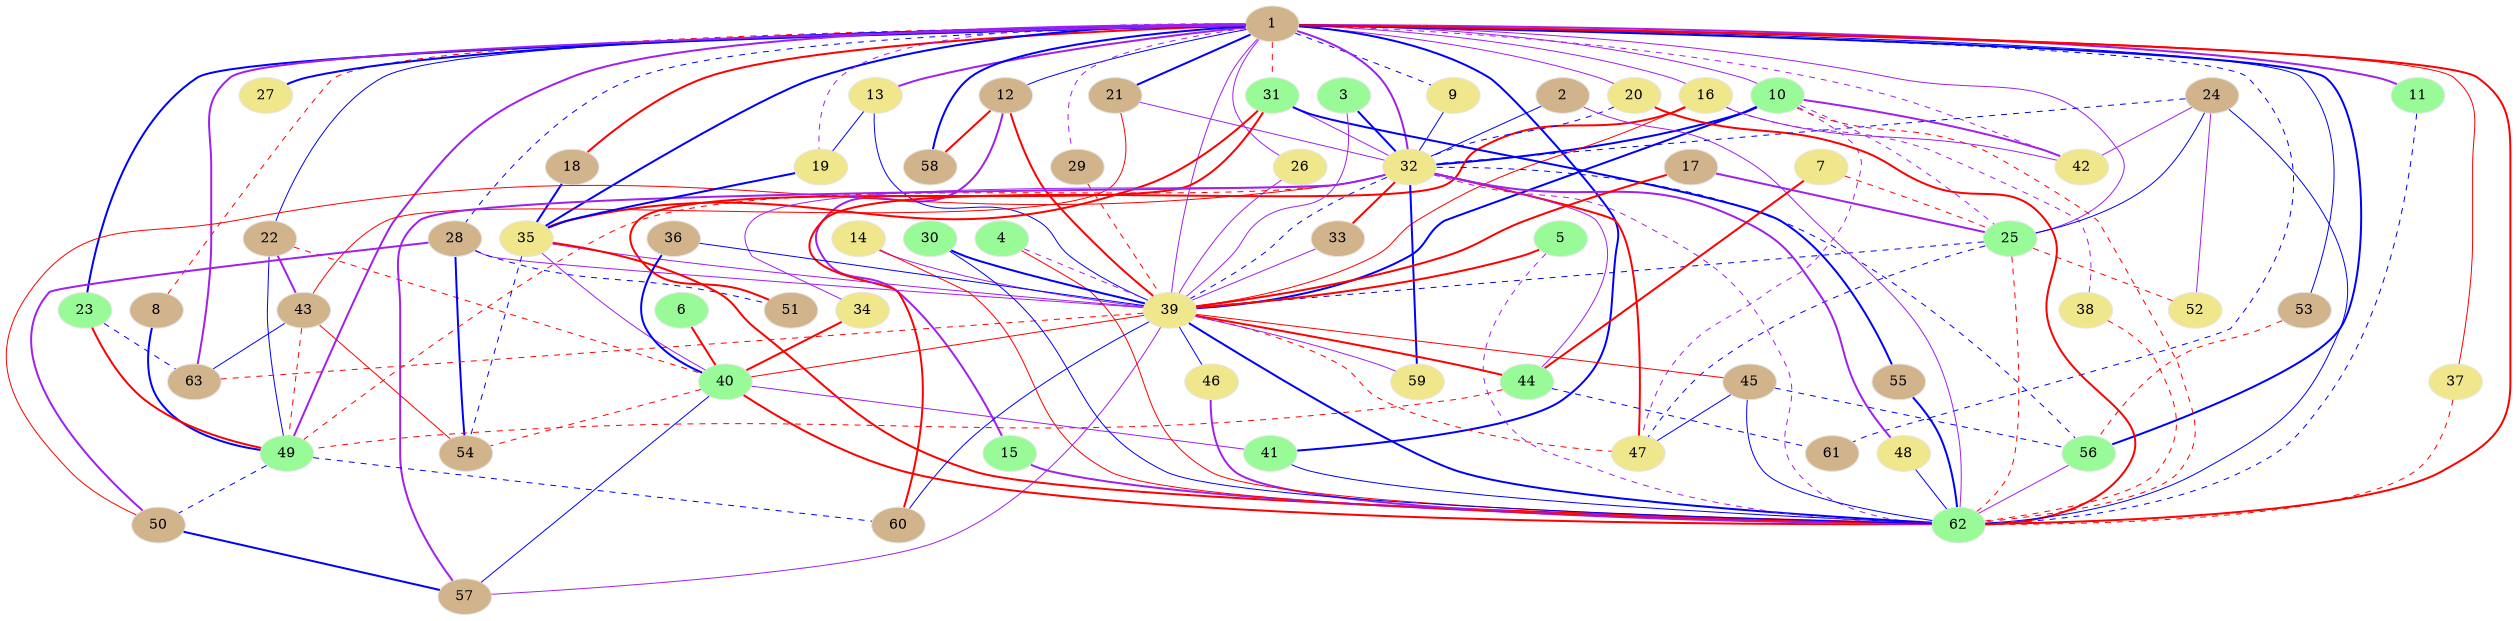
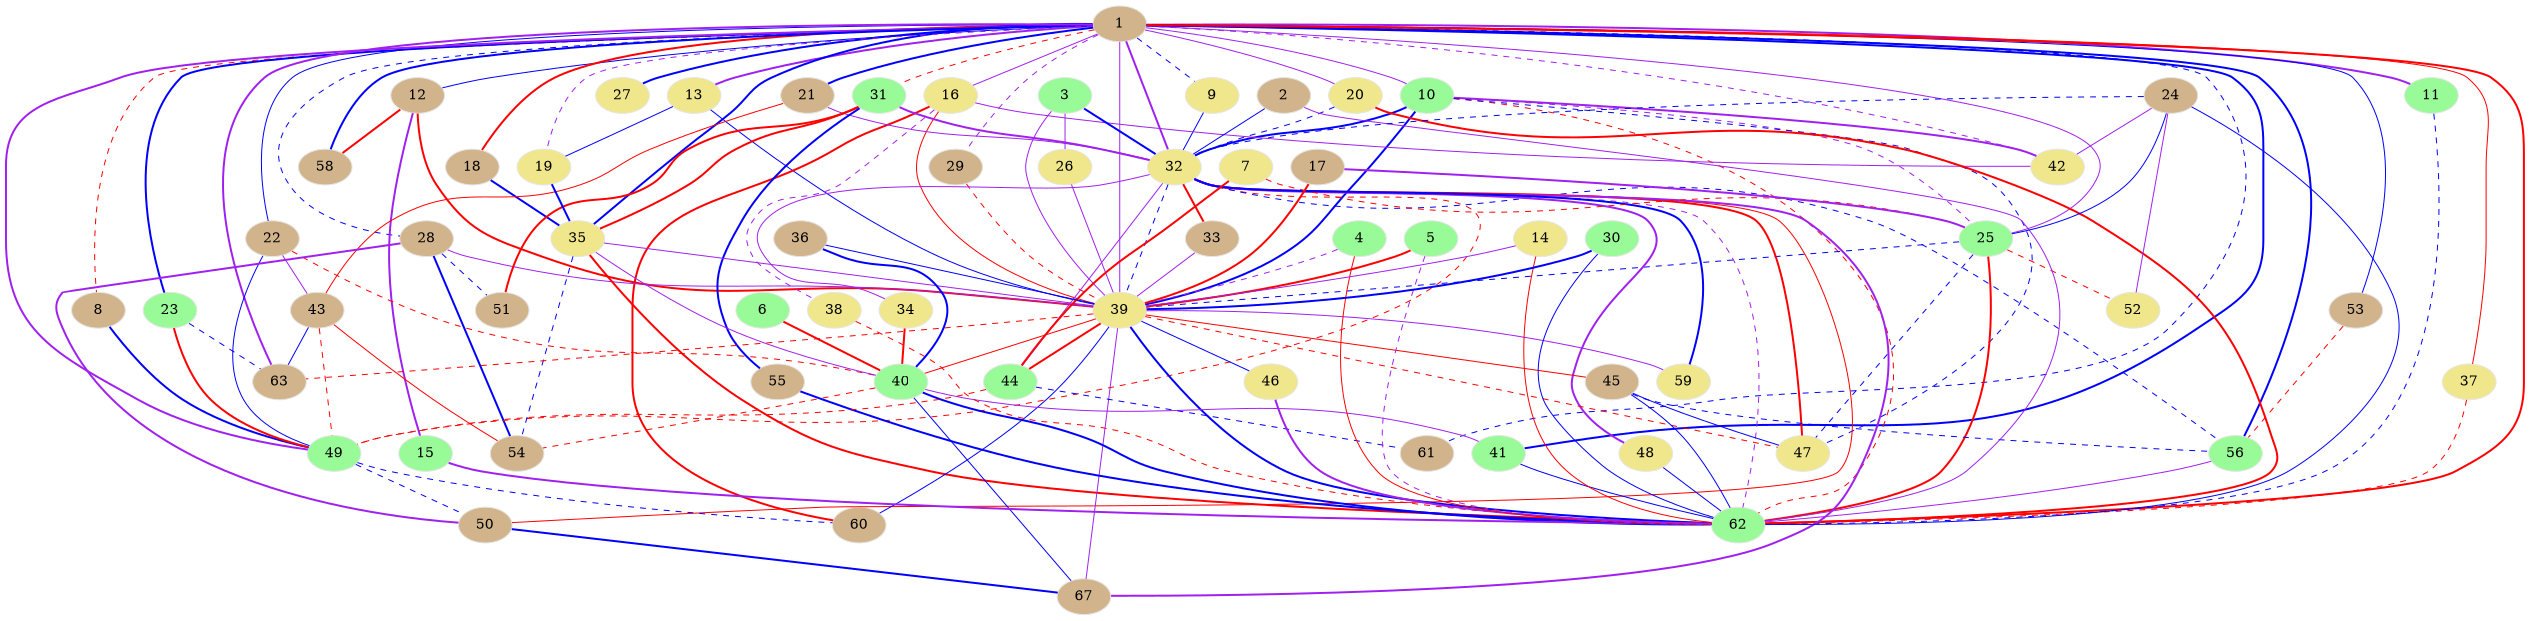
edge "1" -- "26": now "3" -- "26"
edge "31" -- "32": style solid -> bold
edge "22" -- "43": style bold -> solid
edge "10" -- "47": color purple -> blue
edge "25" -- "62": style dashed -> bold
edge "40" -- "62": color red -> blue
node "57": label "57" -> "67"
